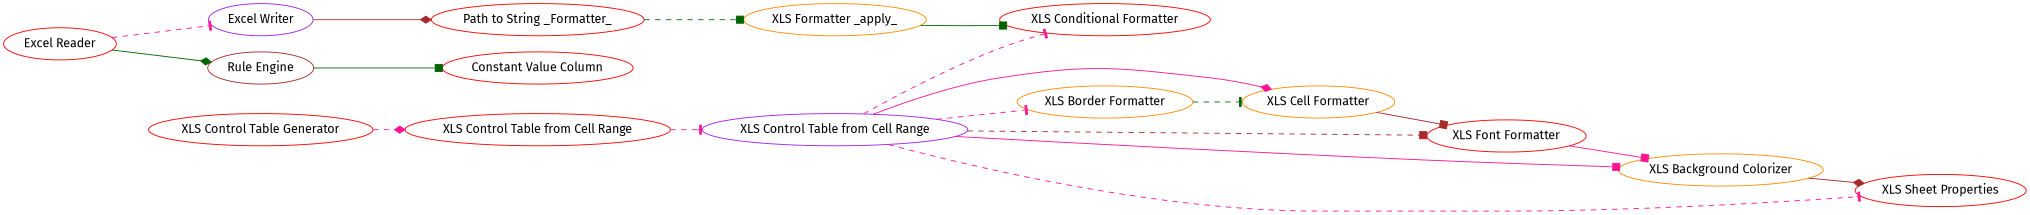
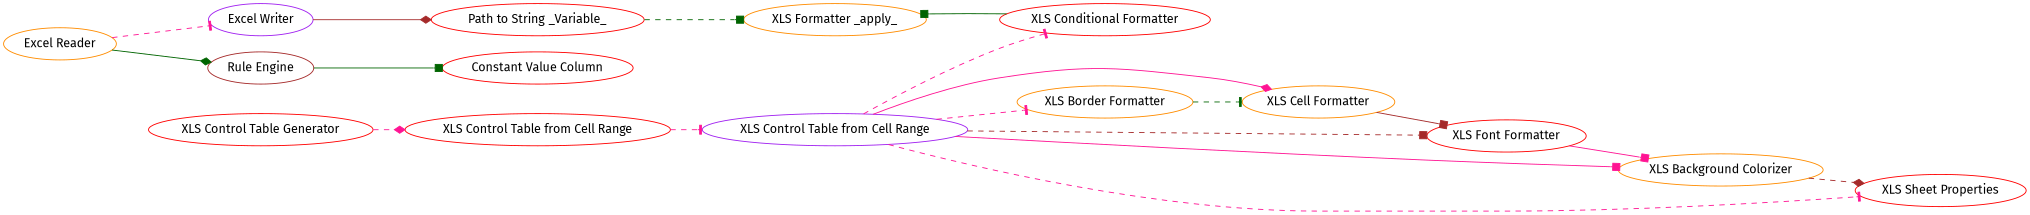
node "Path to String _Formatter_": label "Path to String _Formatter_" -> "Path to String _Variable_"
edge "XLS Formatter _apply_" -> "XLS Conditional Formatter": reversed
node "Excel Reader": color red -> darkorange
edge "XLS Background Colorizer" -> "XLS Sheet Properties": style solid -> dashed
